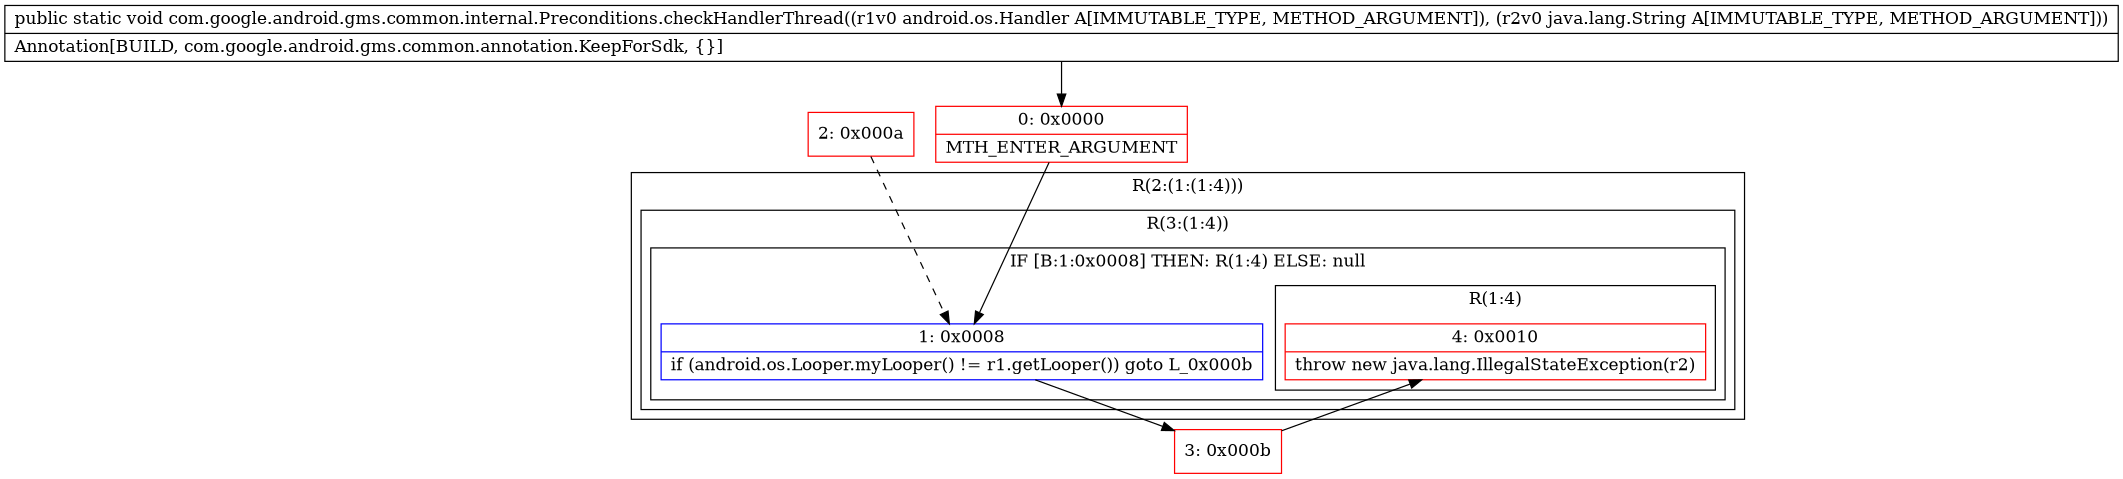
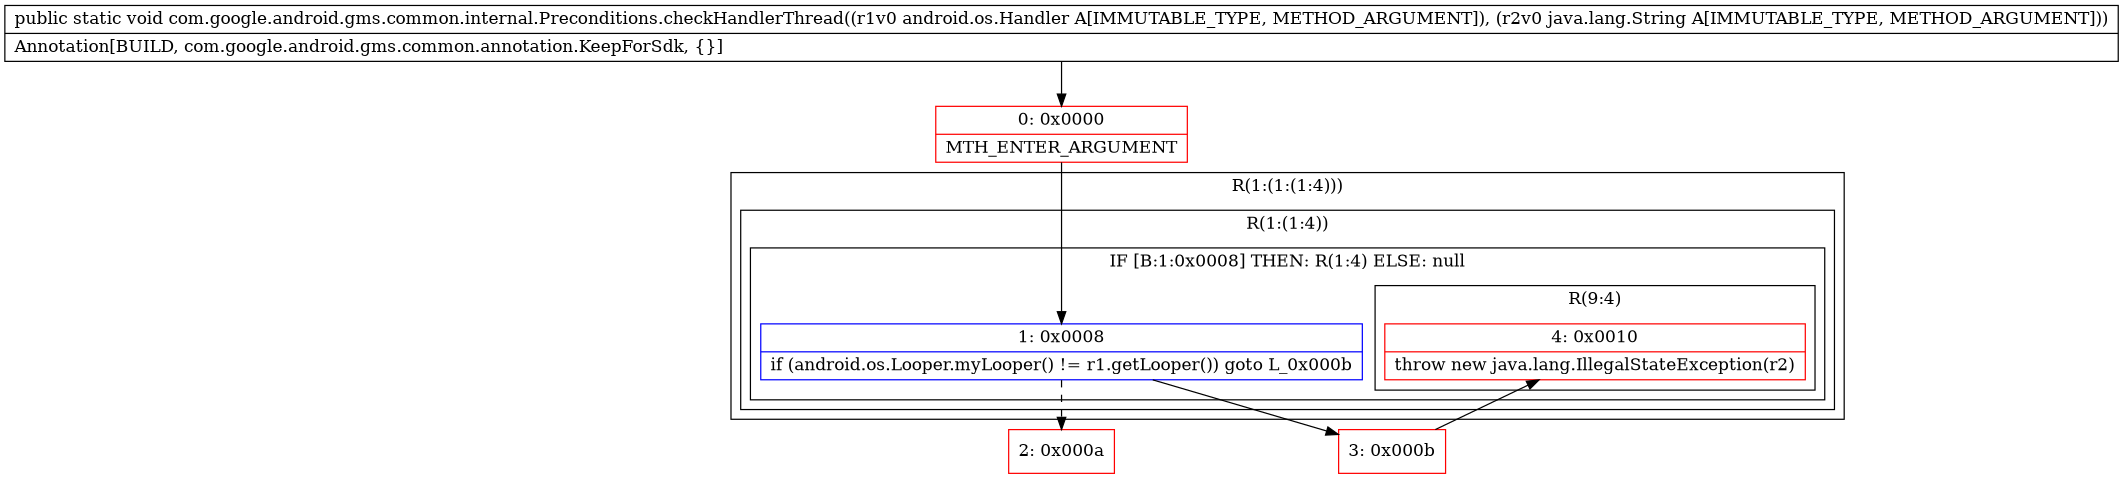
cluster "R(2:(1:(1:4)))": label "R(2:(1:(1:4)))" -> "R(1:(1:(1:4)))"
cluster "R(3:(1:4))": label "R(3:(1:4))" -> "R(1:(1:4))"
edge "2: 0x000a" -> "1: 0x0008": reversed
cluster "R(1:4)": label "R(1:4)" -> "R(9:4)"
